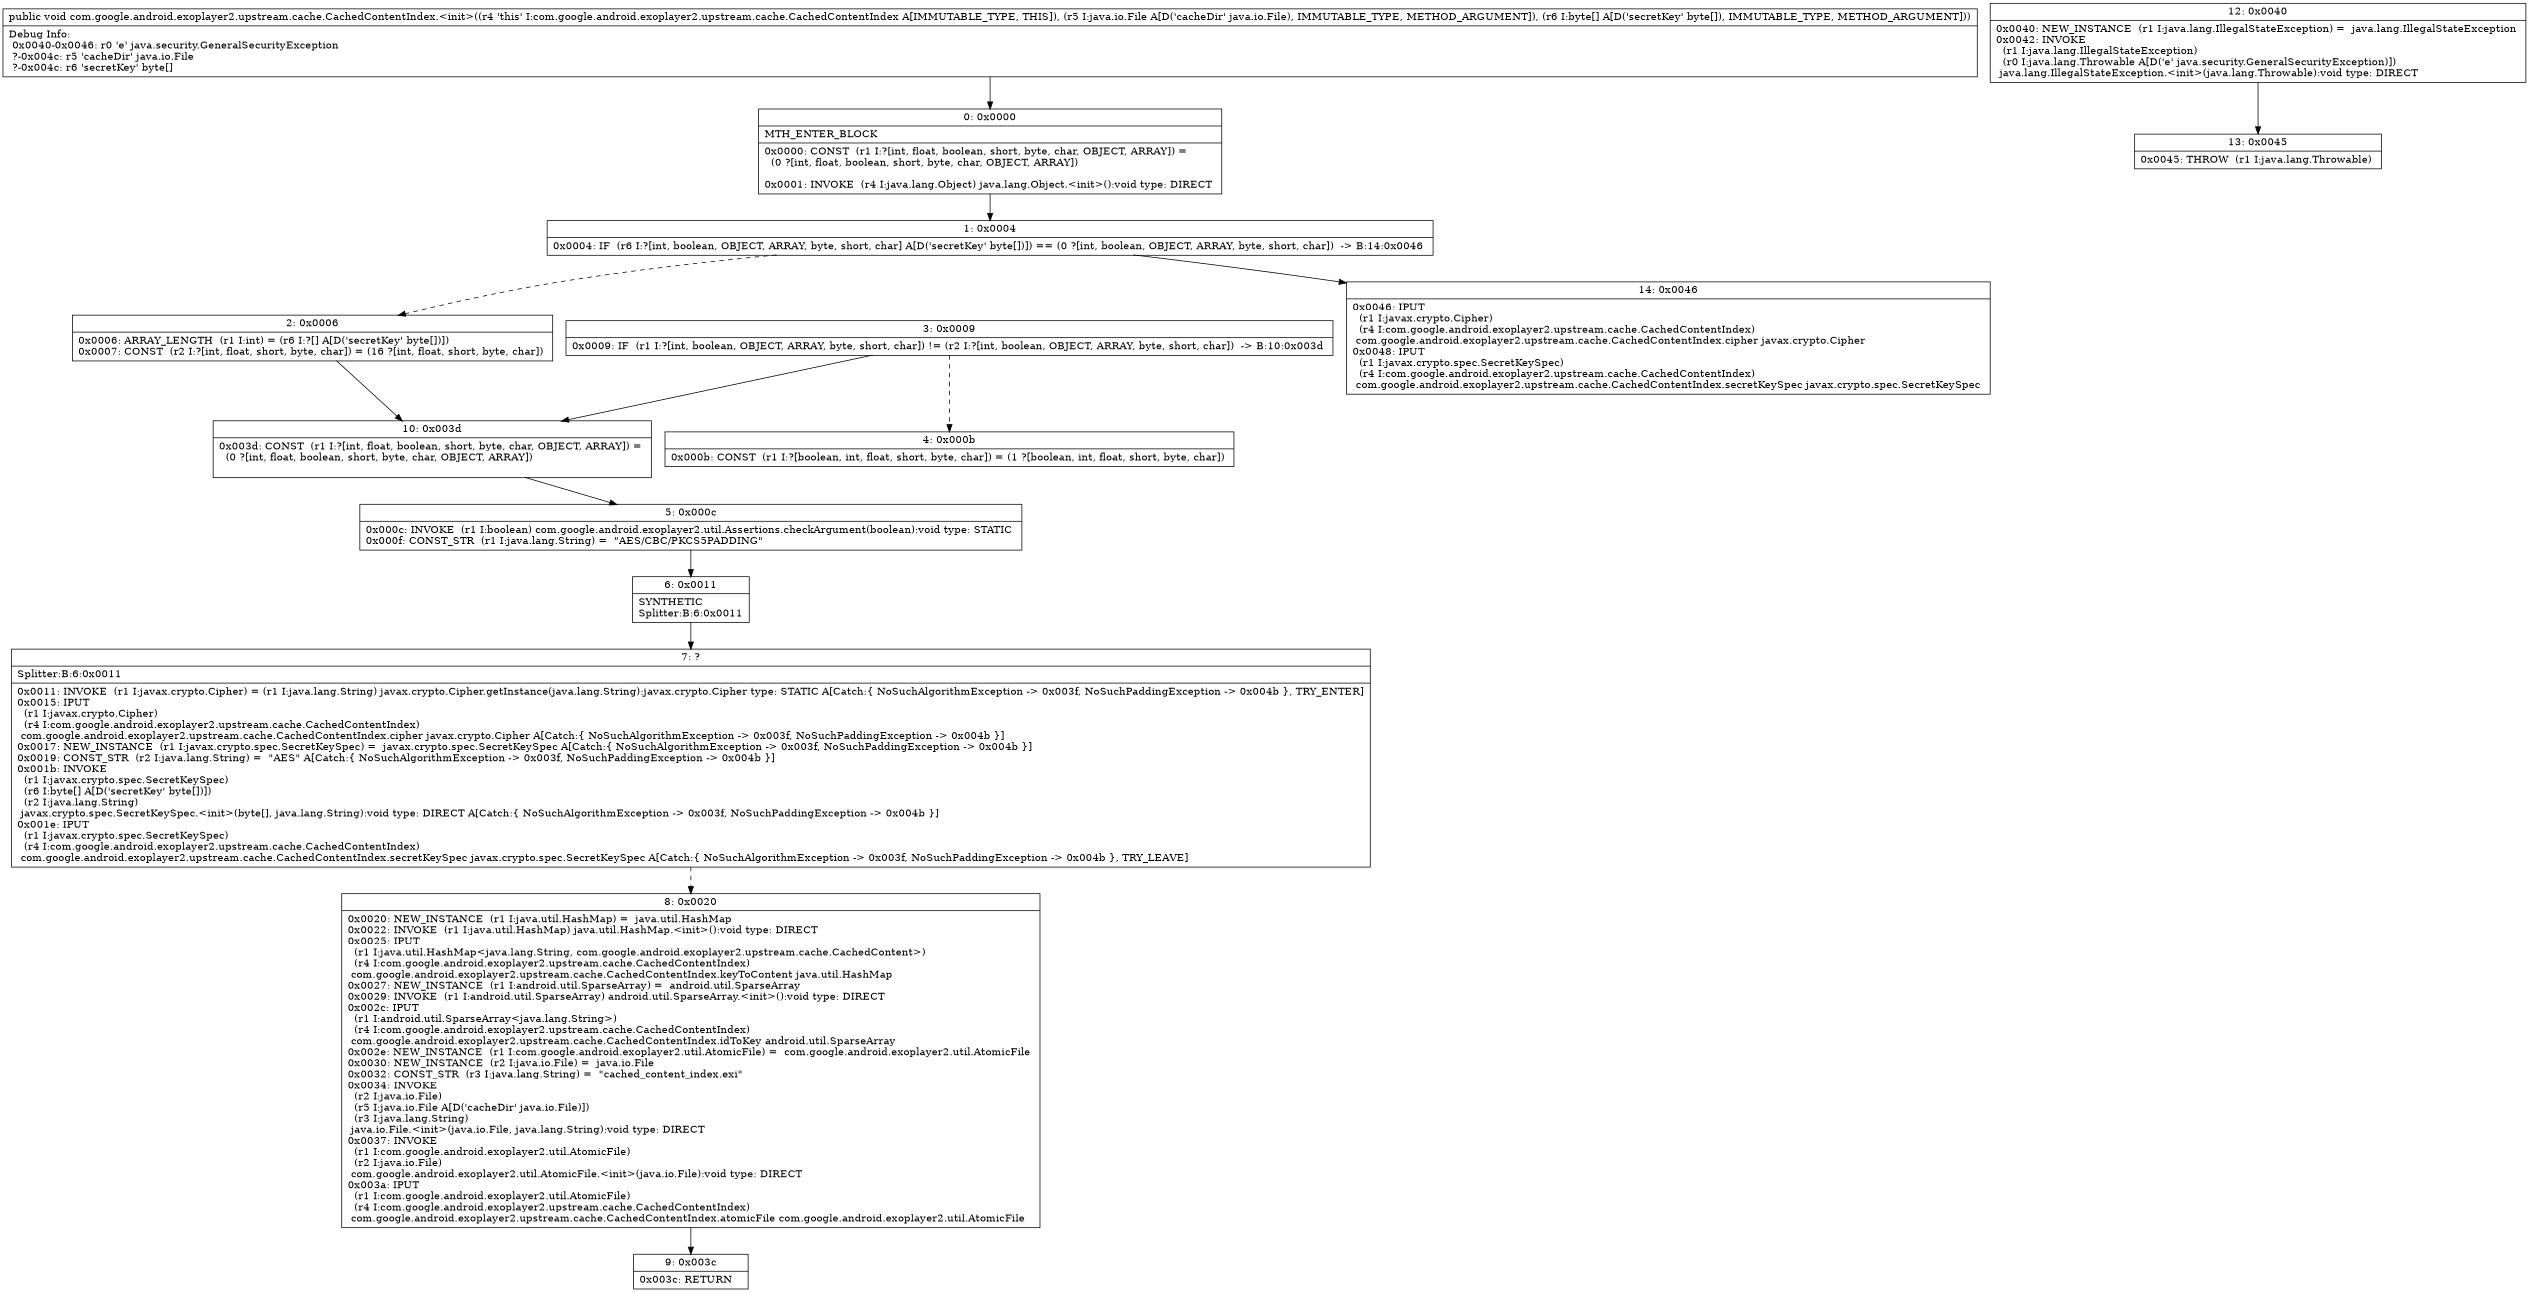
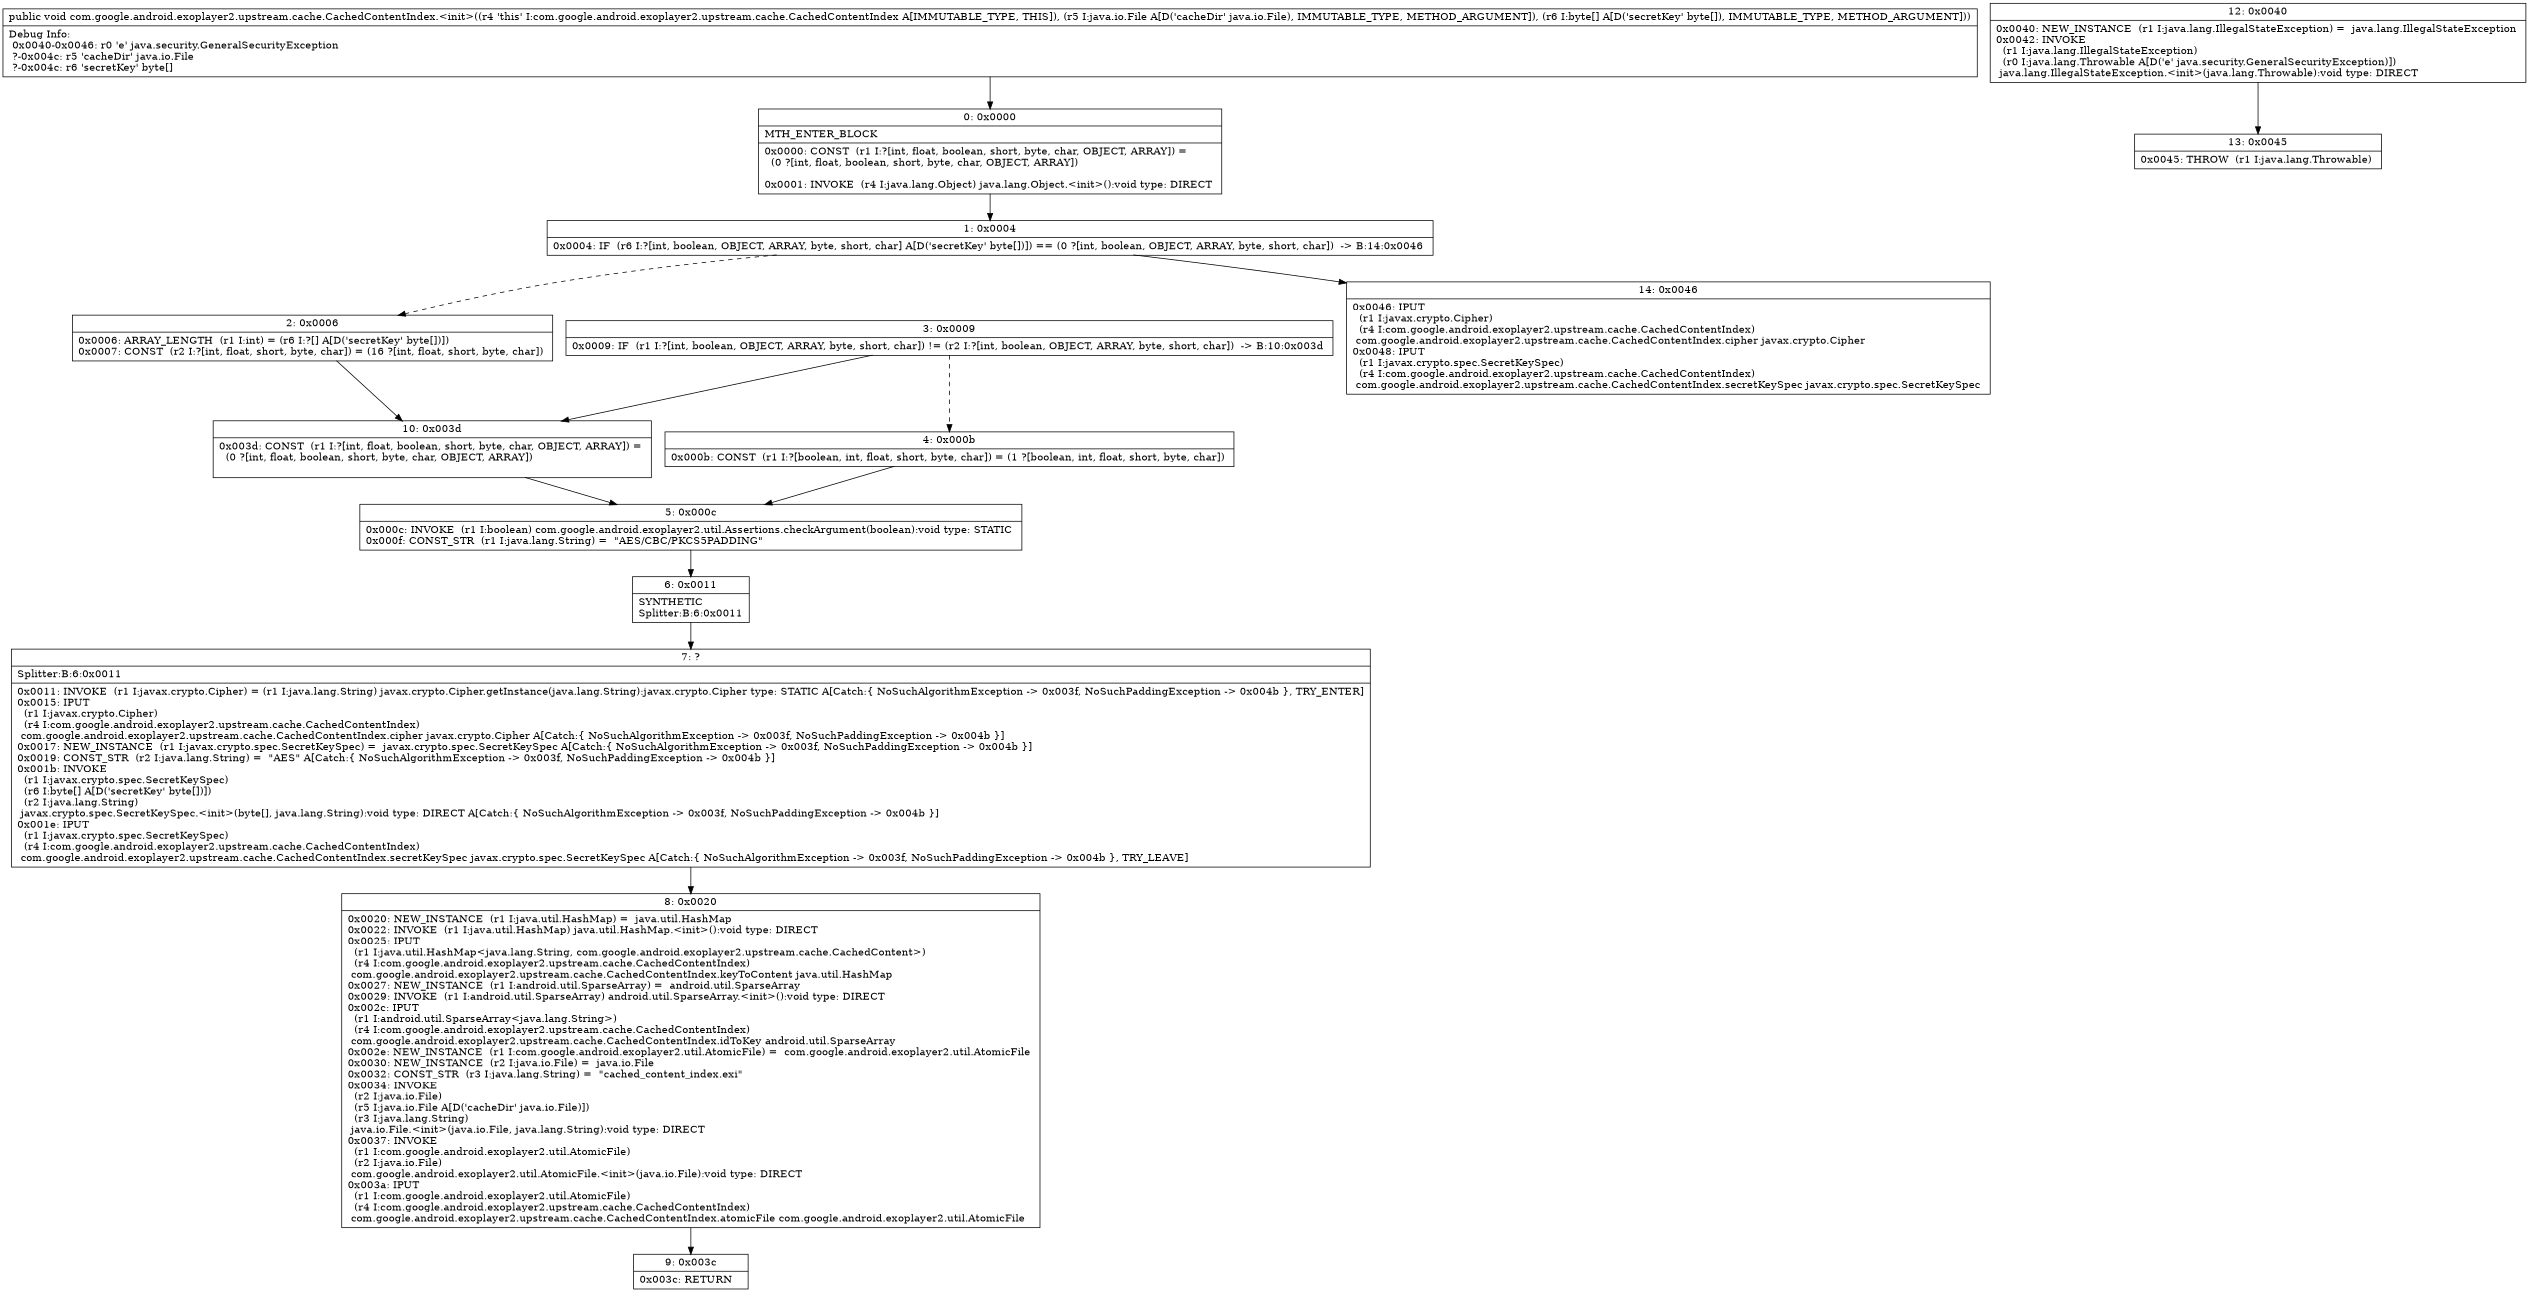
edge "4: 0x000b" -> "5: 0x000c": added
edge "7: ?" -> "8: 0x0020": style dashed -> solid
